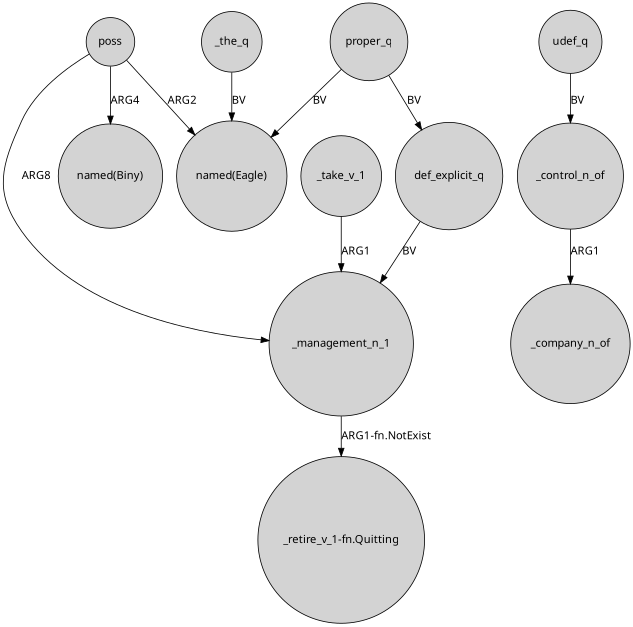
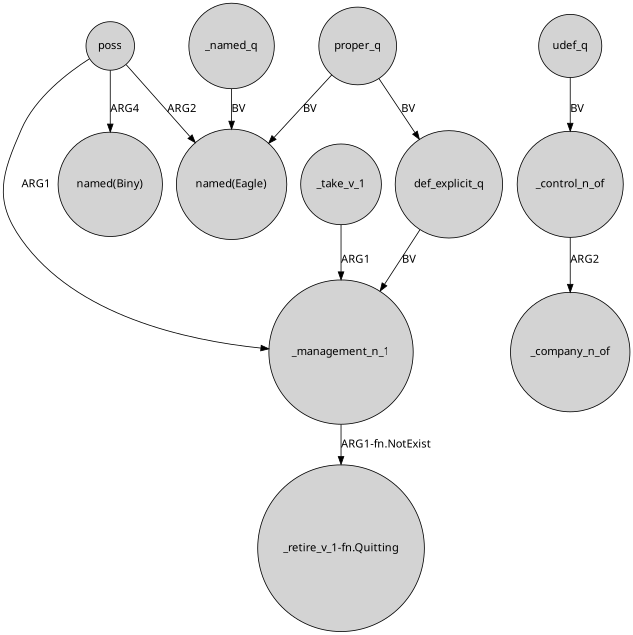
node "_the_q": label "_the_q" -> "_named_q"
edge "poss" -> "_management_n_1": label "ARG8" -> "ARG1"
edge "_control_n_of" -> "_company_n_of": label "ARG1" -> "ARG2"
